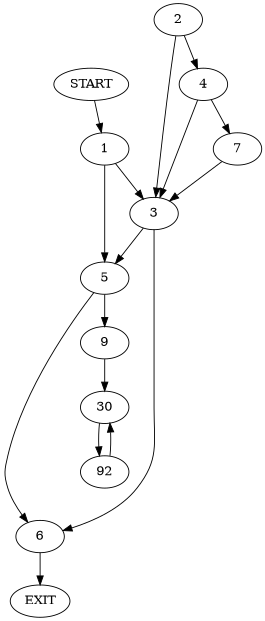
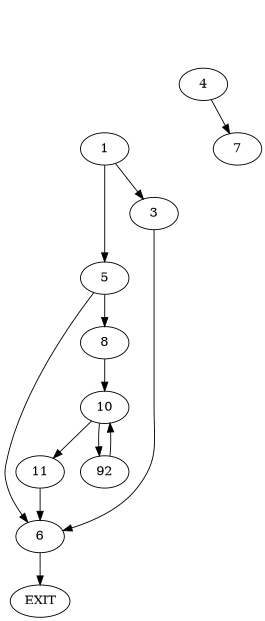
node "2": removed
node "START": removed
edge "4" -> "3": removed
edge "7" -> "3": removed
edge "3" -> "5": removed
node "9": label "9" -> "8"
node "30": label "30" -> "10"
node "11": added
